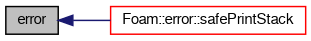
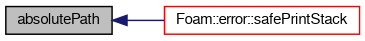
node "error": label "error" -> "absolutePath"
